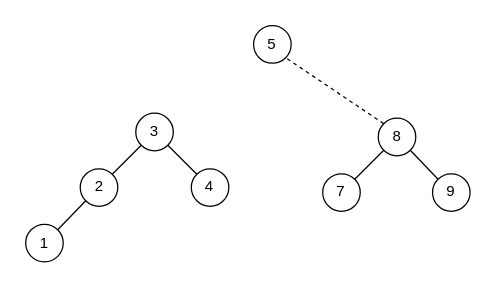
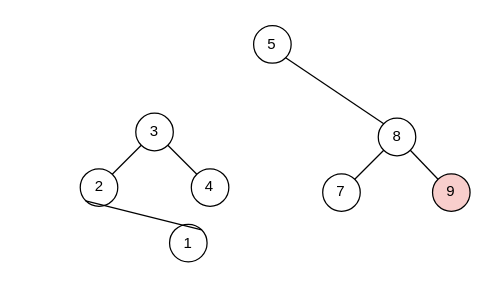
edge "5" -- "8": style dashed -> solid
node "9": fillcolor #ffffff -> #f8cecc
node "1": moved (44, 243) -> (188, 243)
